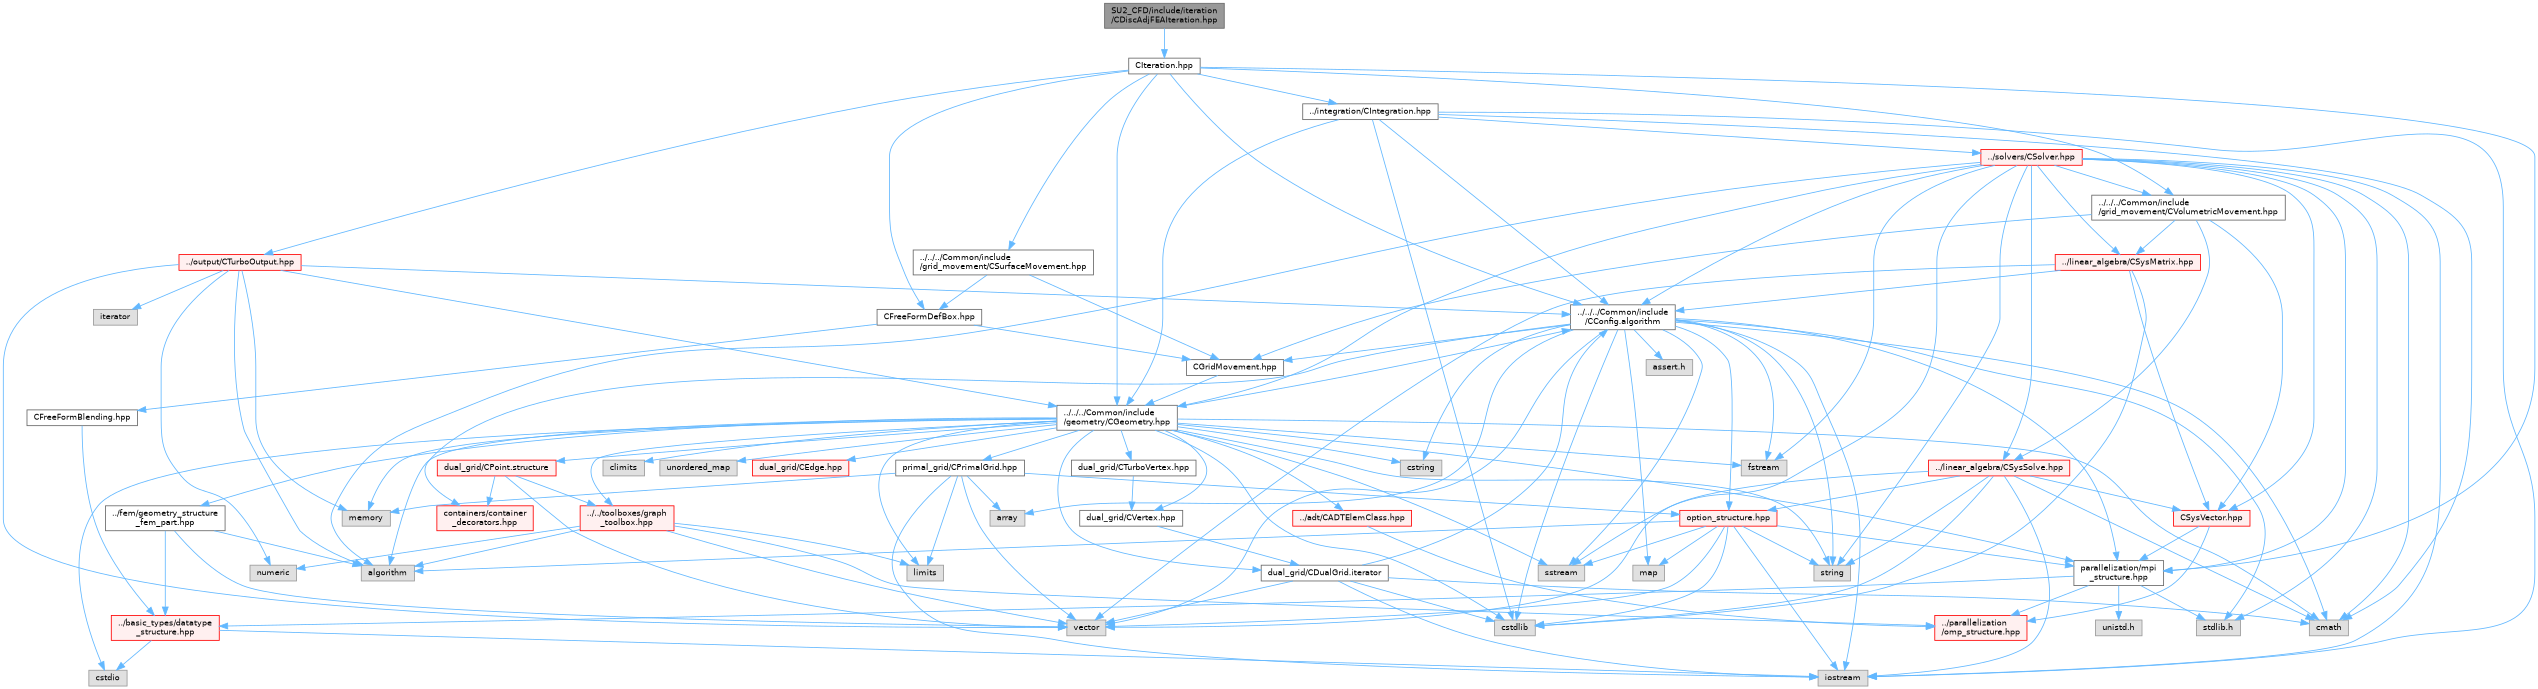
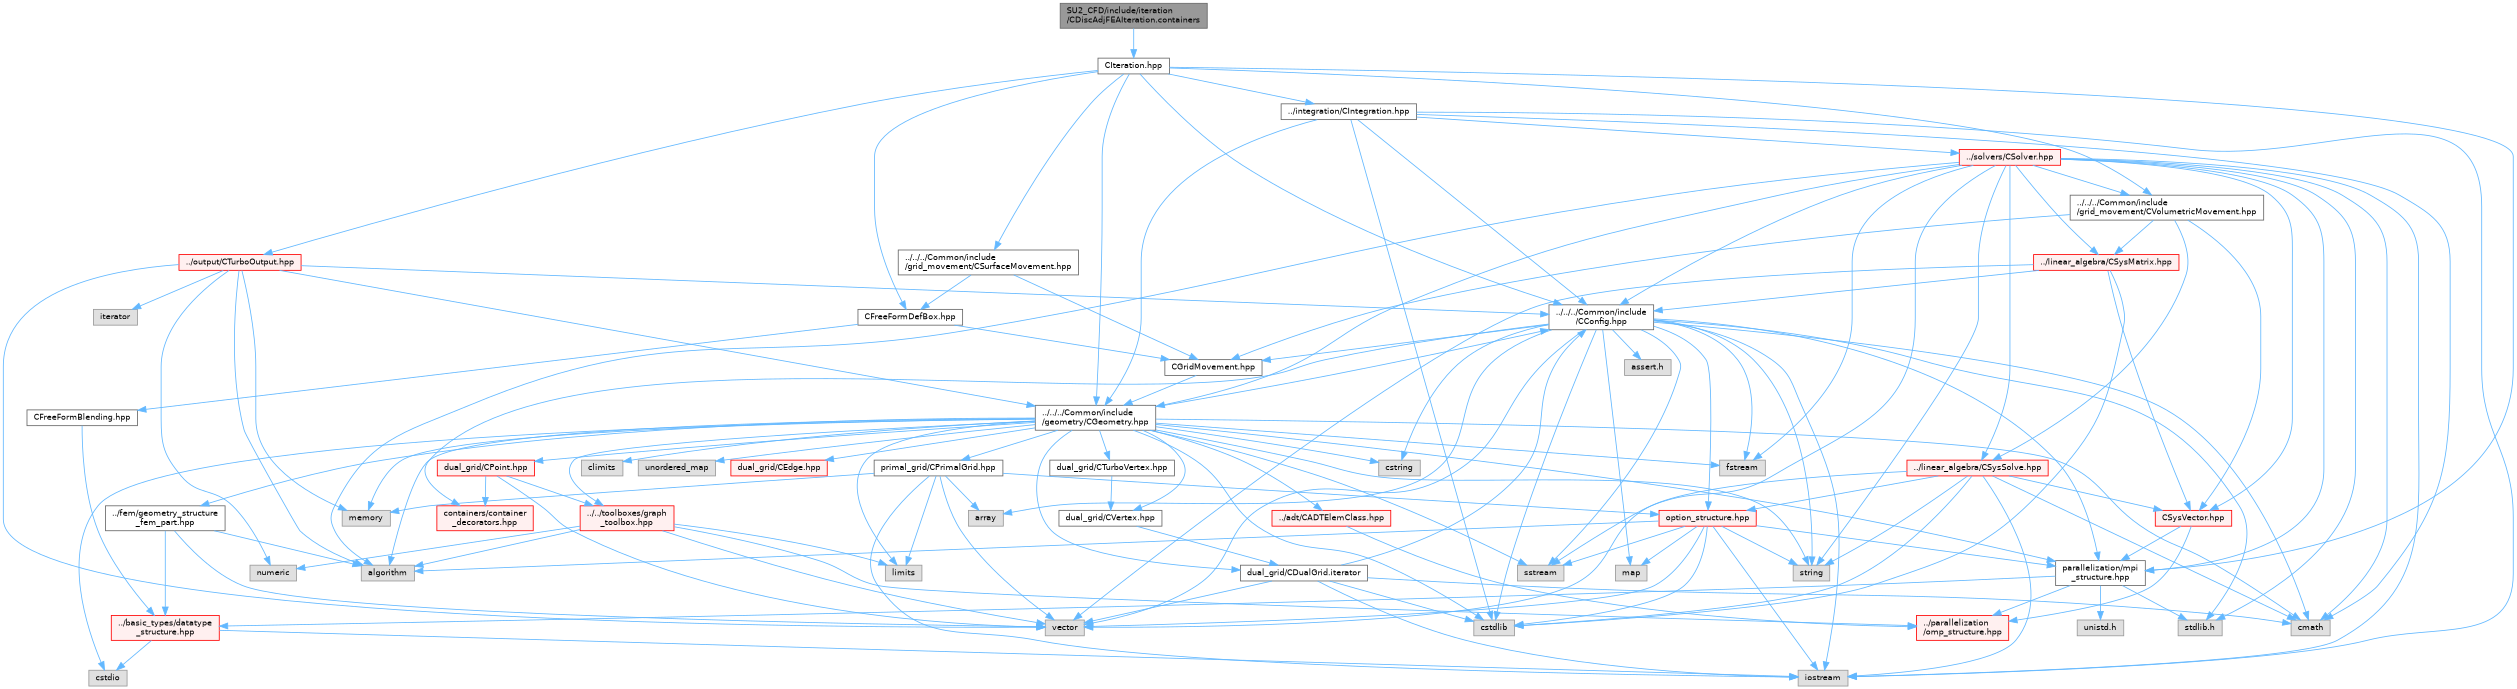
node "SU2_CFD/include/iteration /CDiscAdjFEAIteration.hpp": label "SU2_CFD/include/iteration /CDiscAdjFEAIteration.hpp" -> "SU2_CFD/include/iteration /CDiscAdjFEAIteration.containers"
node "../../../Common/include /CConfig.algorithm": label "../../../Common/include /CConfig.algorithm" -> "../../../Common/include /CConfig.hpp"
node "dual_grid/CPoint.structure": label "dual_grid/CPoint.structure" -> "dual_grid/CPoint.hpp"
